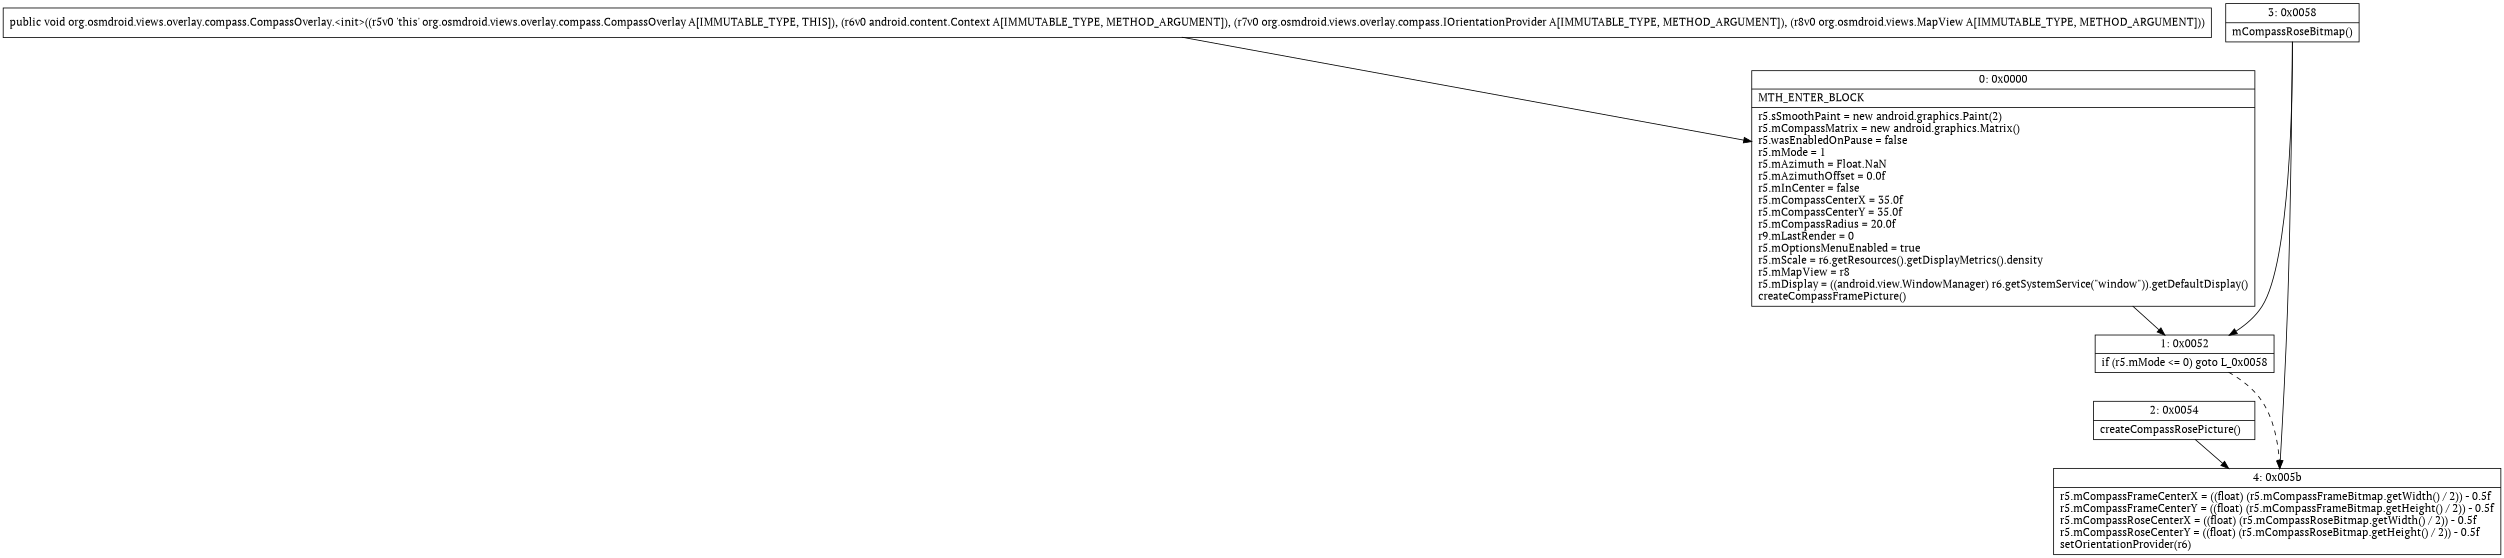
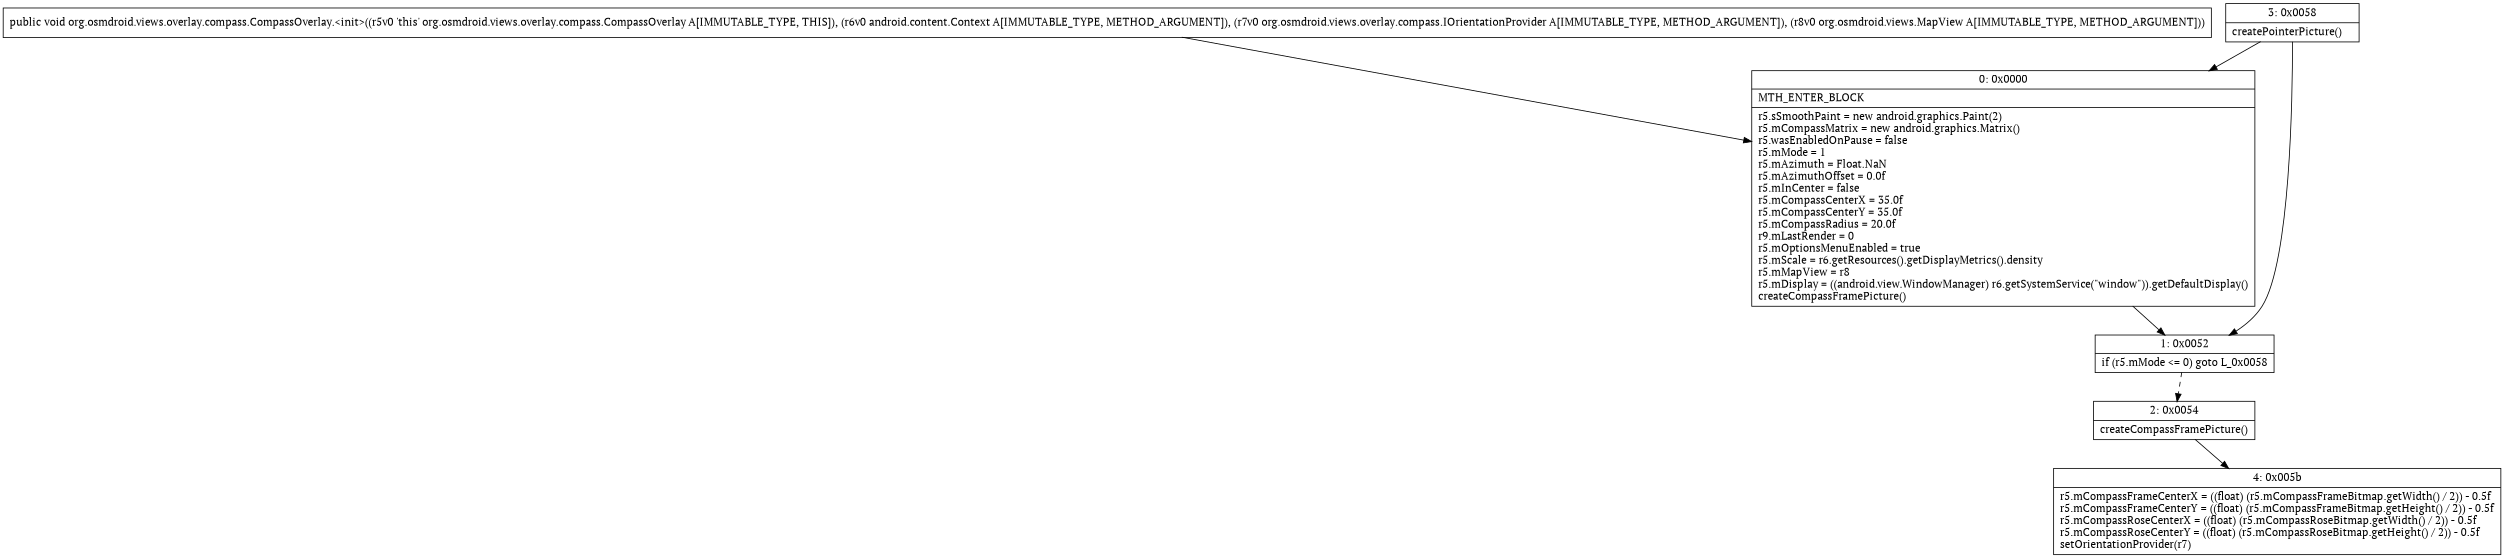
node "3: 0x0058": text "mCompassRoseBitmap()" -> "createPointerPicture()"
edge "3: 0x0058" -> "4: 0x005b": now "3: 0x0058" -> "0: 0x0000"
edge "1: 0x0052" -> "4: 0x005b": now "1: 0x0052" -> "2: 0x0054"
node "2: 0x0054": text "createCompassRosePicture()" -> "createCompassFramePicture()"
node "4: 0x005b": text "setOrientationProvider(r6)" -> "setOrientationProvider(r7)"
